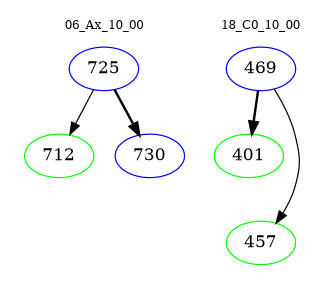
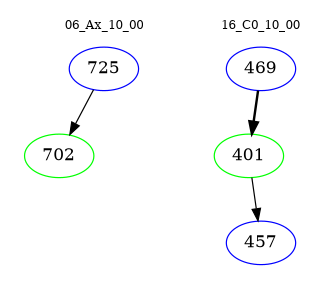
cluster "18_C0_10_00": label "18_C0_10_00" -> "16_C0_10_00"
edge "469" -> "457": now "401" -> "457"
node "712": label "712" -> "702"
node "730": removed
node "457": color green -> blue
